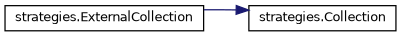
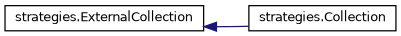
edge "strategies.ExternalCollection" -> "strategies.Collection": reversed
